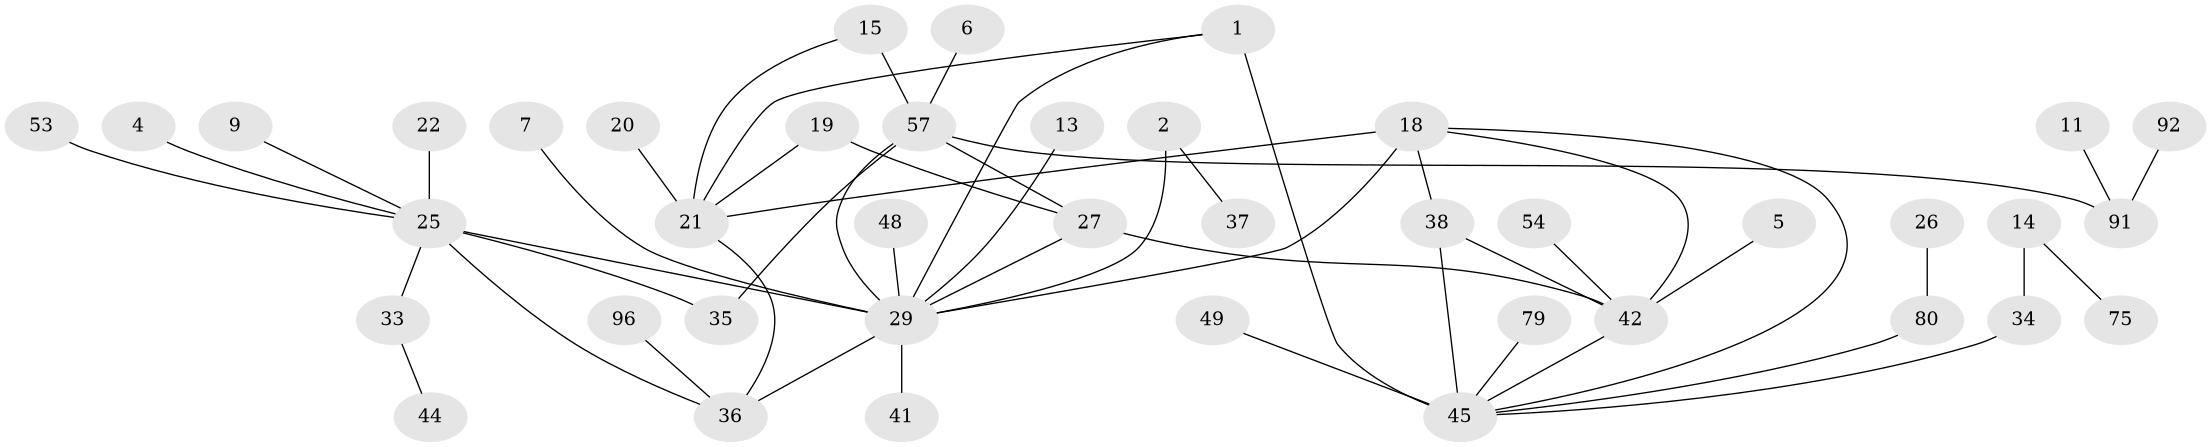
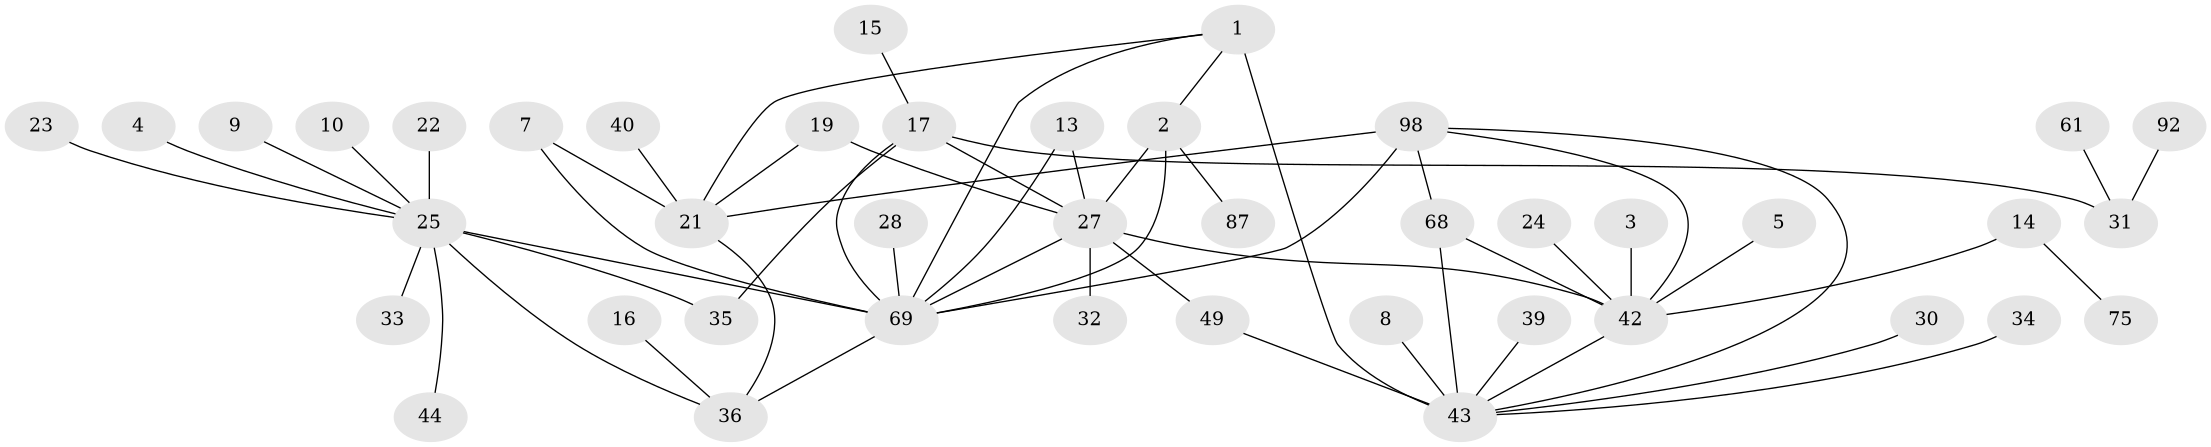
node "6": removed
edge "1" -- "2": added
edge "15" -- "21": now "7" -- "21"
node "53": label "53" -> "23"
node "10": added
node "20": label "20" -> "40"
node "57": label "57" -> "17"
node "18": label "18" -> "98"
node "11": label "11" -> "61"
edge "2" -- "27": added
edge "13" -- "27": added
node "48": label "48" -> "28"
node "37": label "37" -> "87"
node "38": label "38" -> "68"
node "54": label "54" -> "24"
node "3": added
node "26": removed
node "91": label "91" -> "31"
edge "27" -- "49": added
edge "14" -- "34": now "14" -- "42"
node "96": label "96" -> "16"
node "29": label "29" -> "69"
node "32": added
node "8": added
node "79": label "79" -> "39"
node "80": label "80" -> "30"
edge "33" -- "44": now "25" -- "44"
node "41": removed
node "45": label "45" -> "43"
